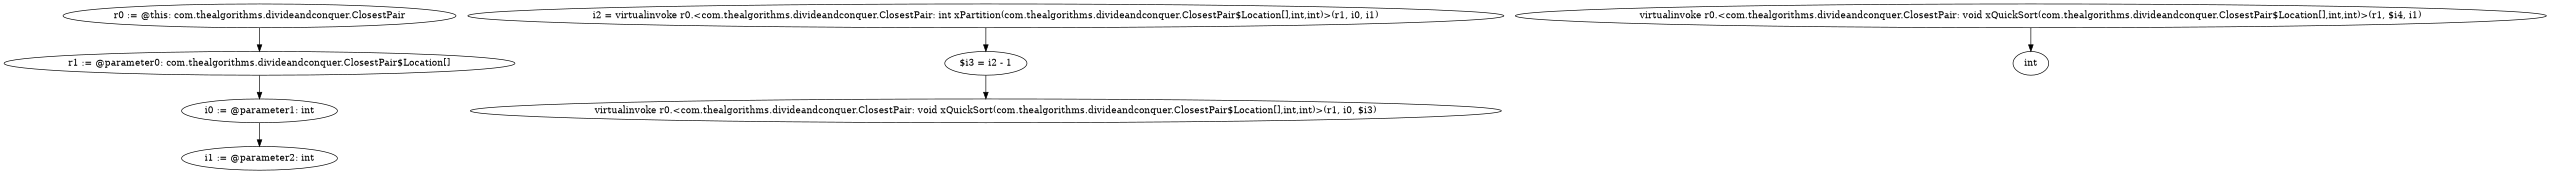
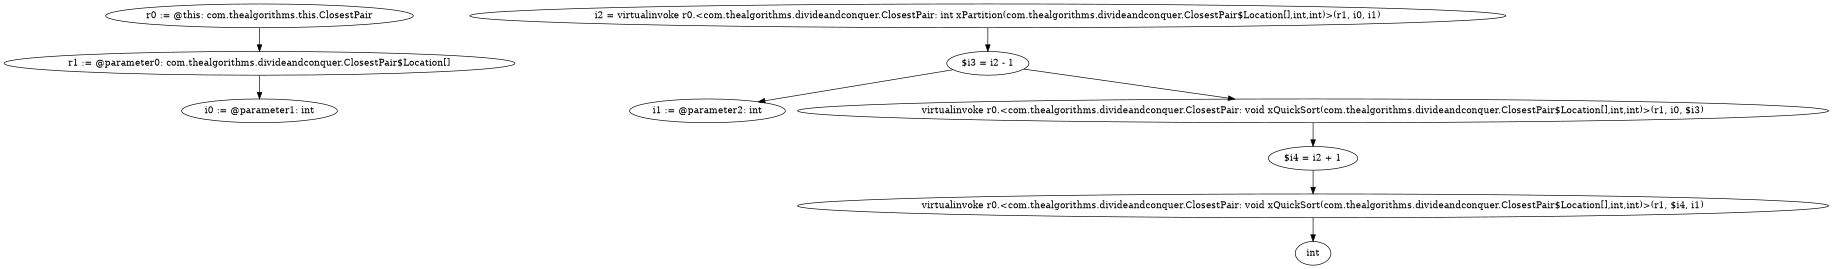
node "r0 := @this: com.thealgorithms.divideandconquer.ClosestPair": label "r0 := @this: com.thealgorithms.divideandconquer.ClosestPair" -> "r0 := @this: com.thealgorithms.this.ClosestPair"
edge "i0 := @parameter1: int" -> "i1 := @parameter2: int": now "$i3 = i2 - 1" -> "i1 := @parameter2: int"
node "$i4 = i2 + 1": added
